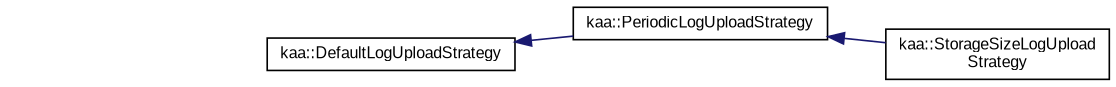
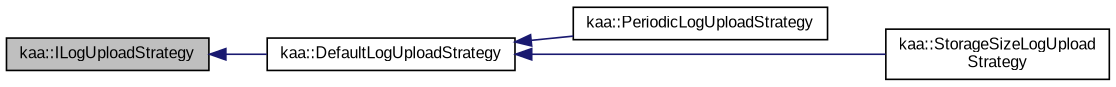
edge "kaa::StorageSizeLogUpload Strategy" -> "kaa::PeriodicLogUploadStrategy": now "kaa::StorageSizeLogUpload Strategy" -> "kaa::DefaultLogUploadStrategy"
node "kaa::ILogUploadStrategy": added
